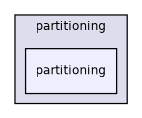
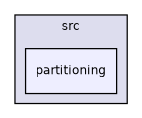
cluster "partitioning": label "partitioning" -> "src"
